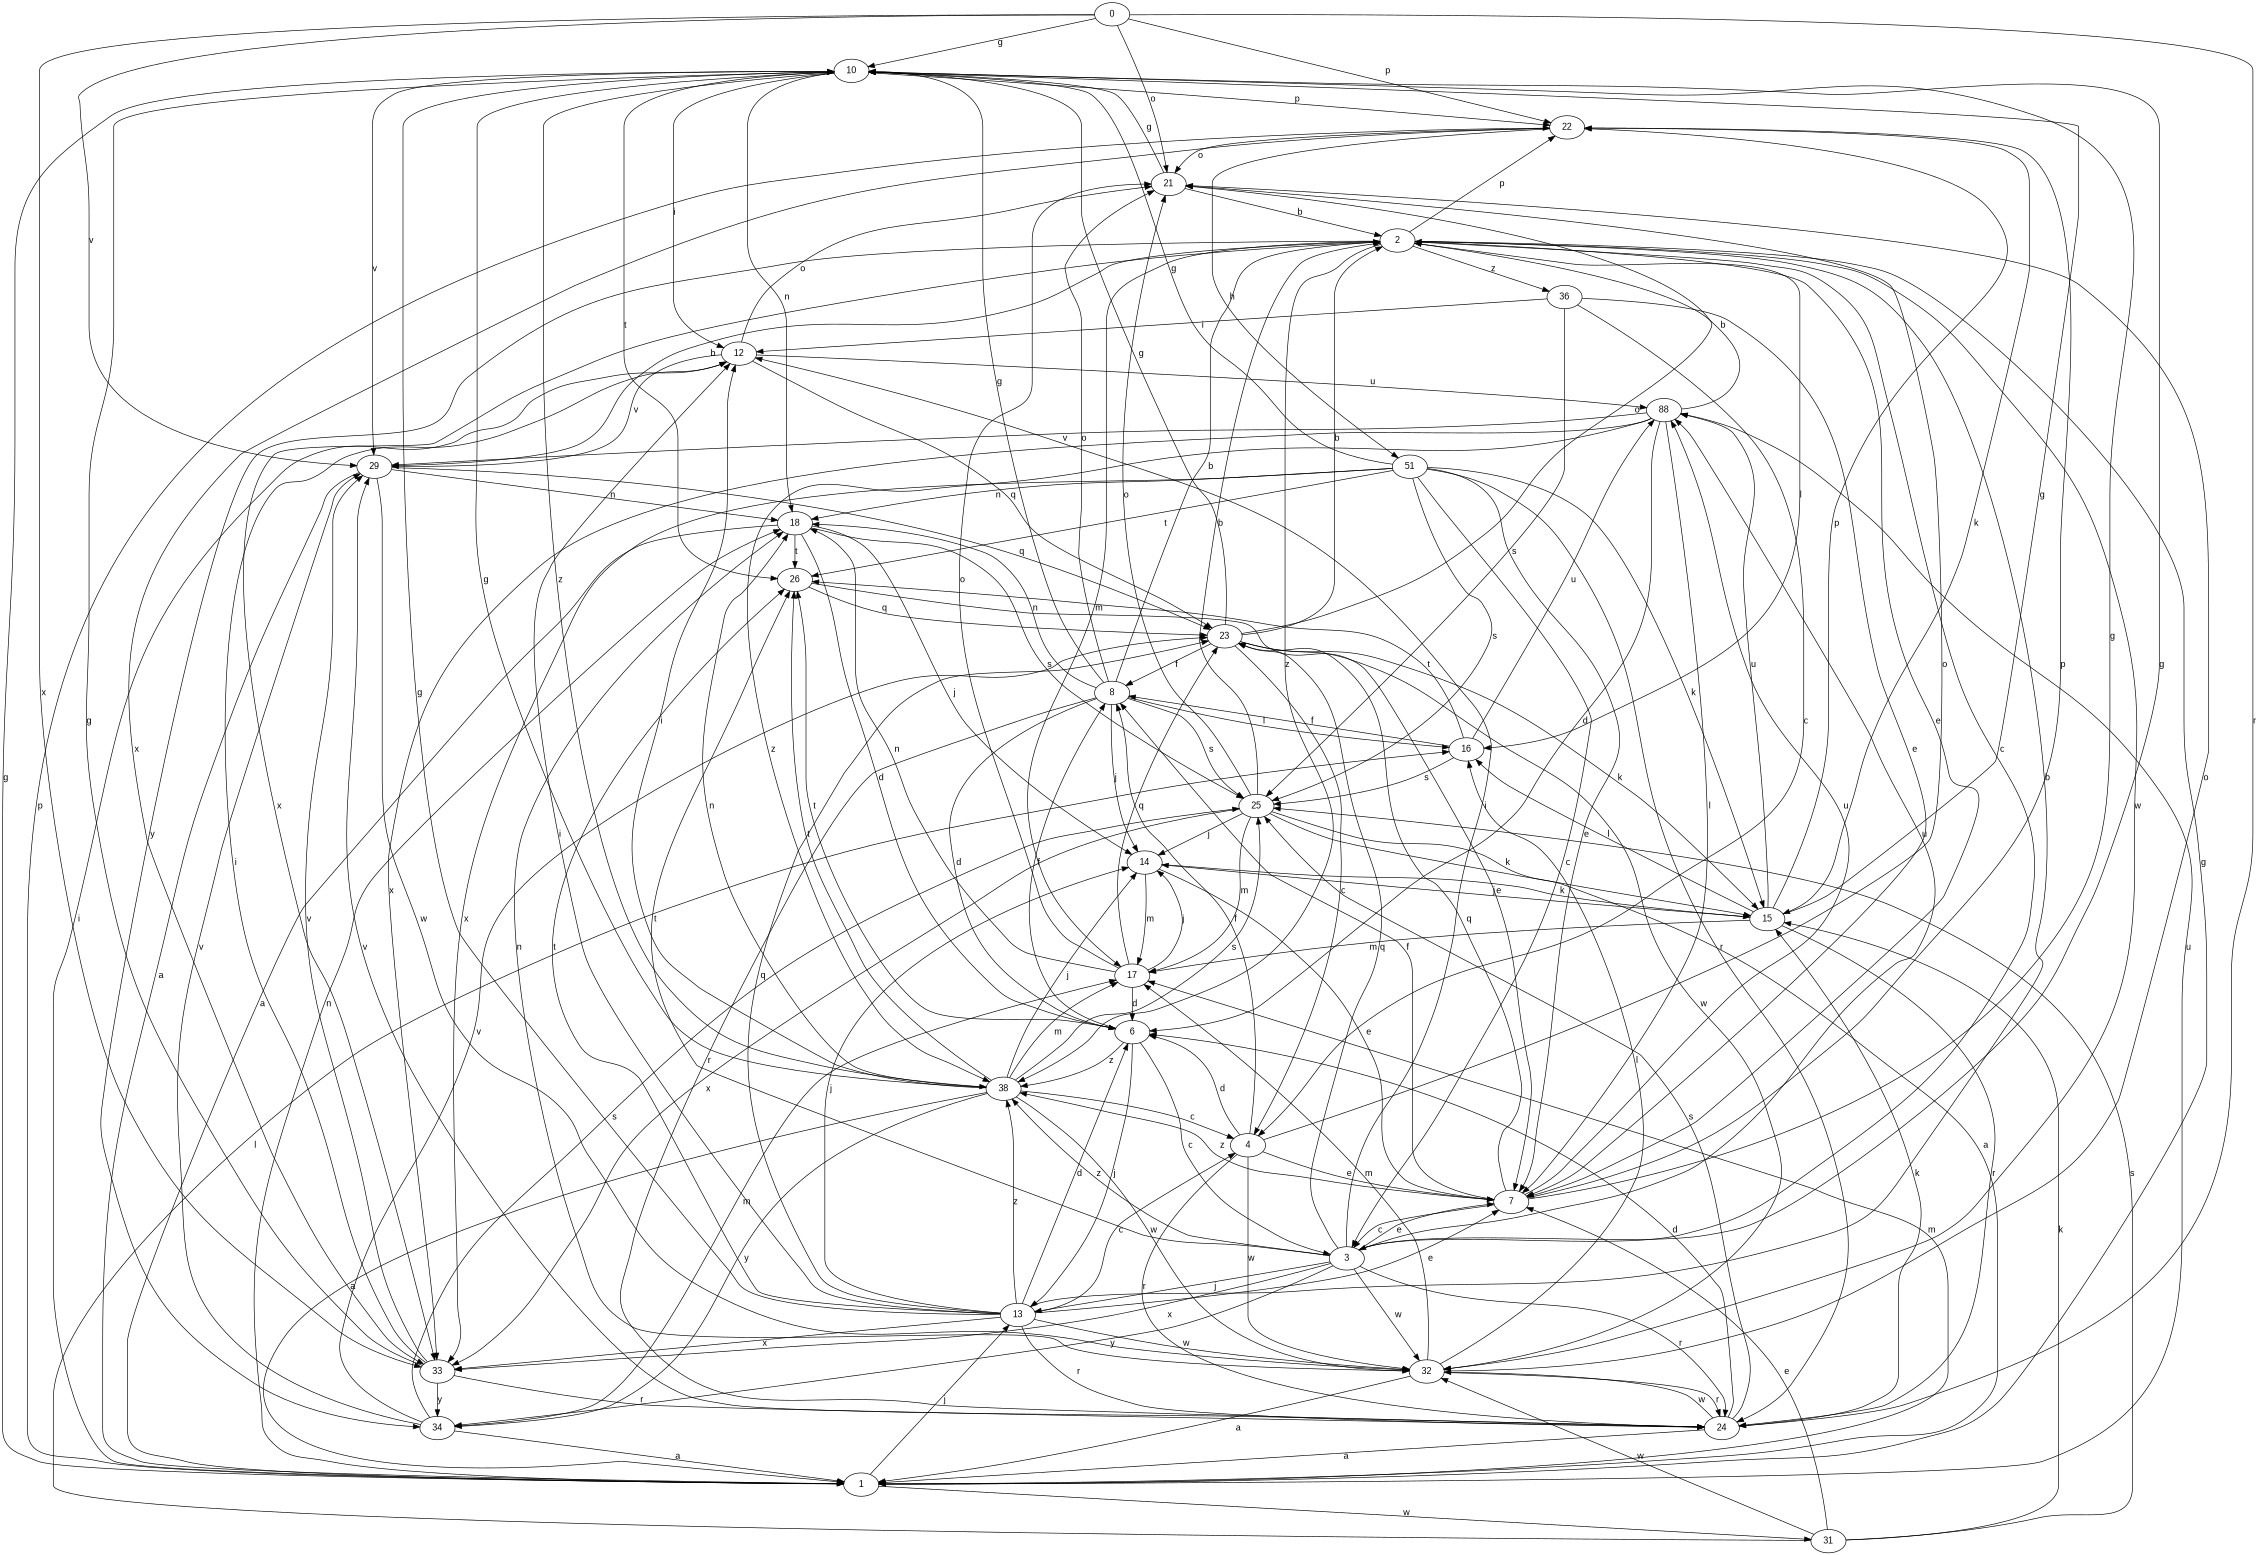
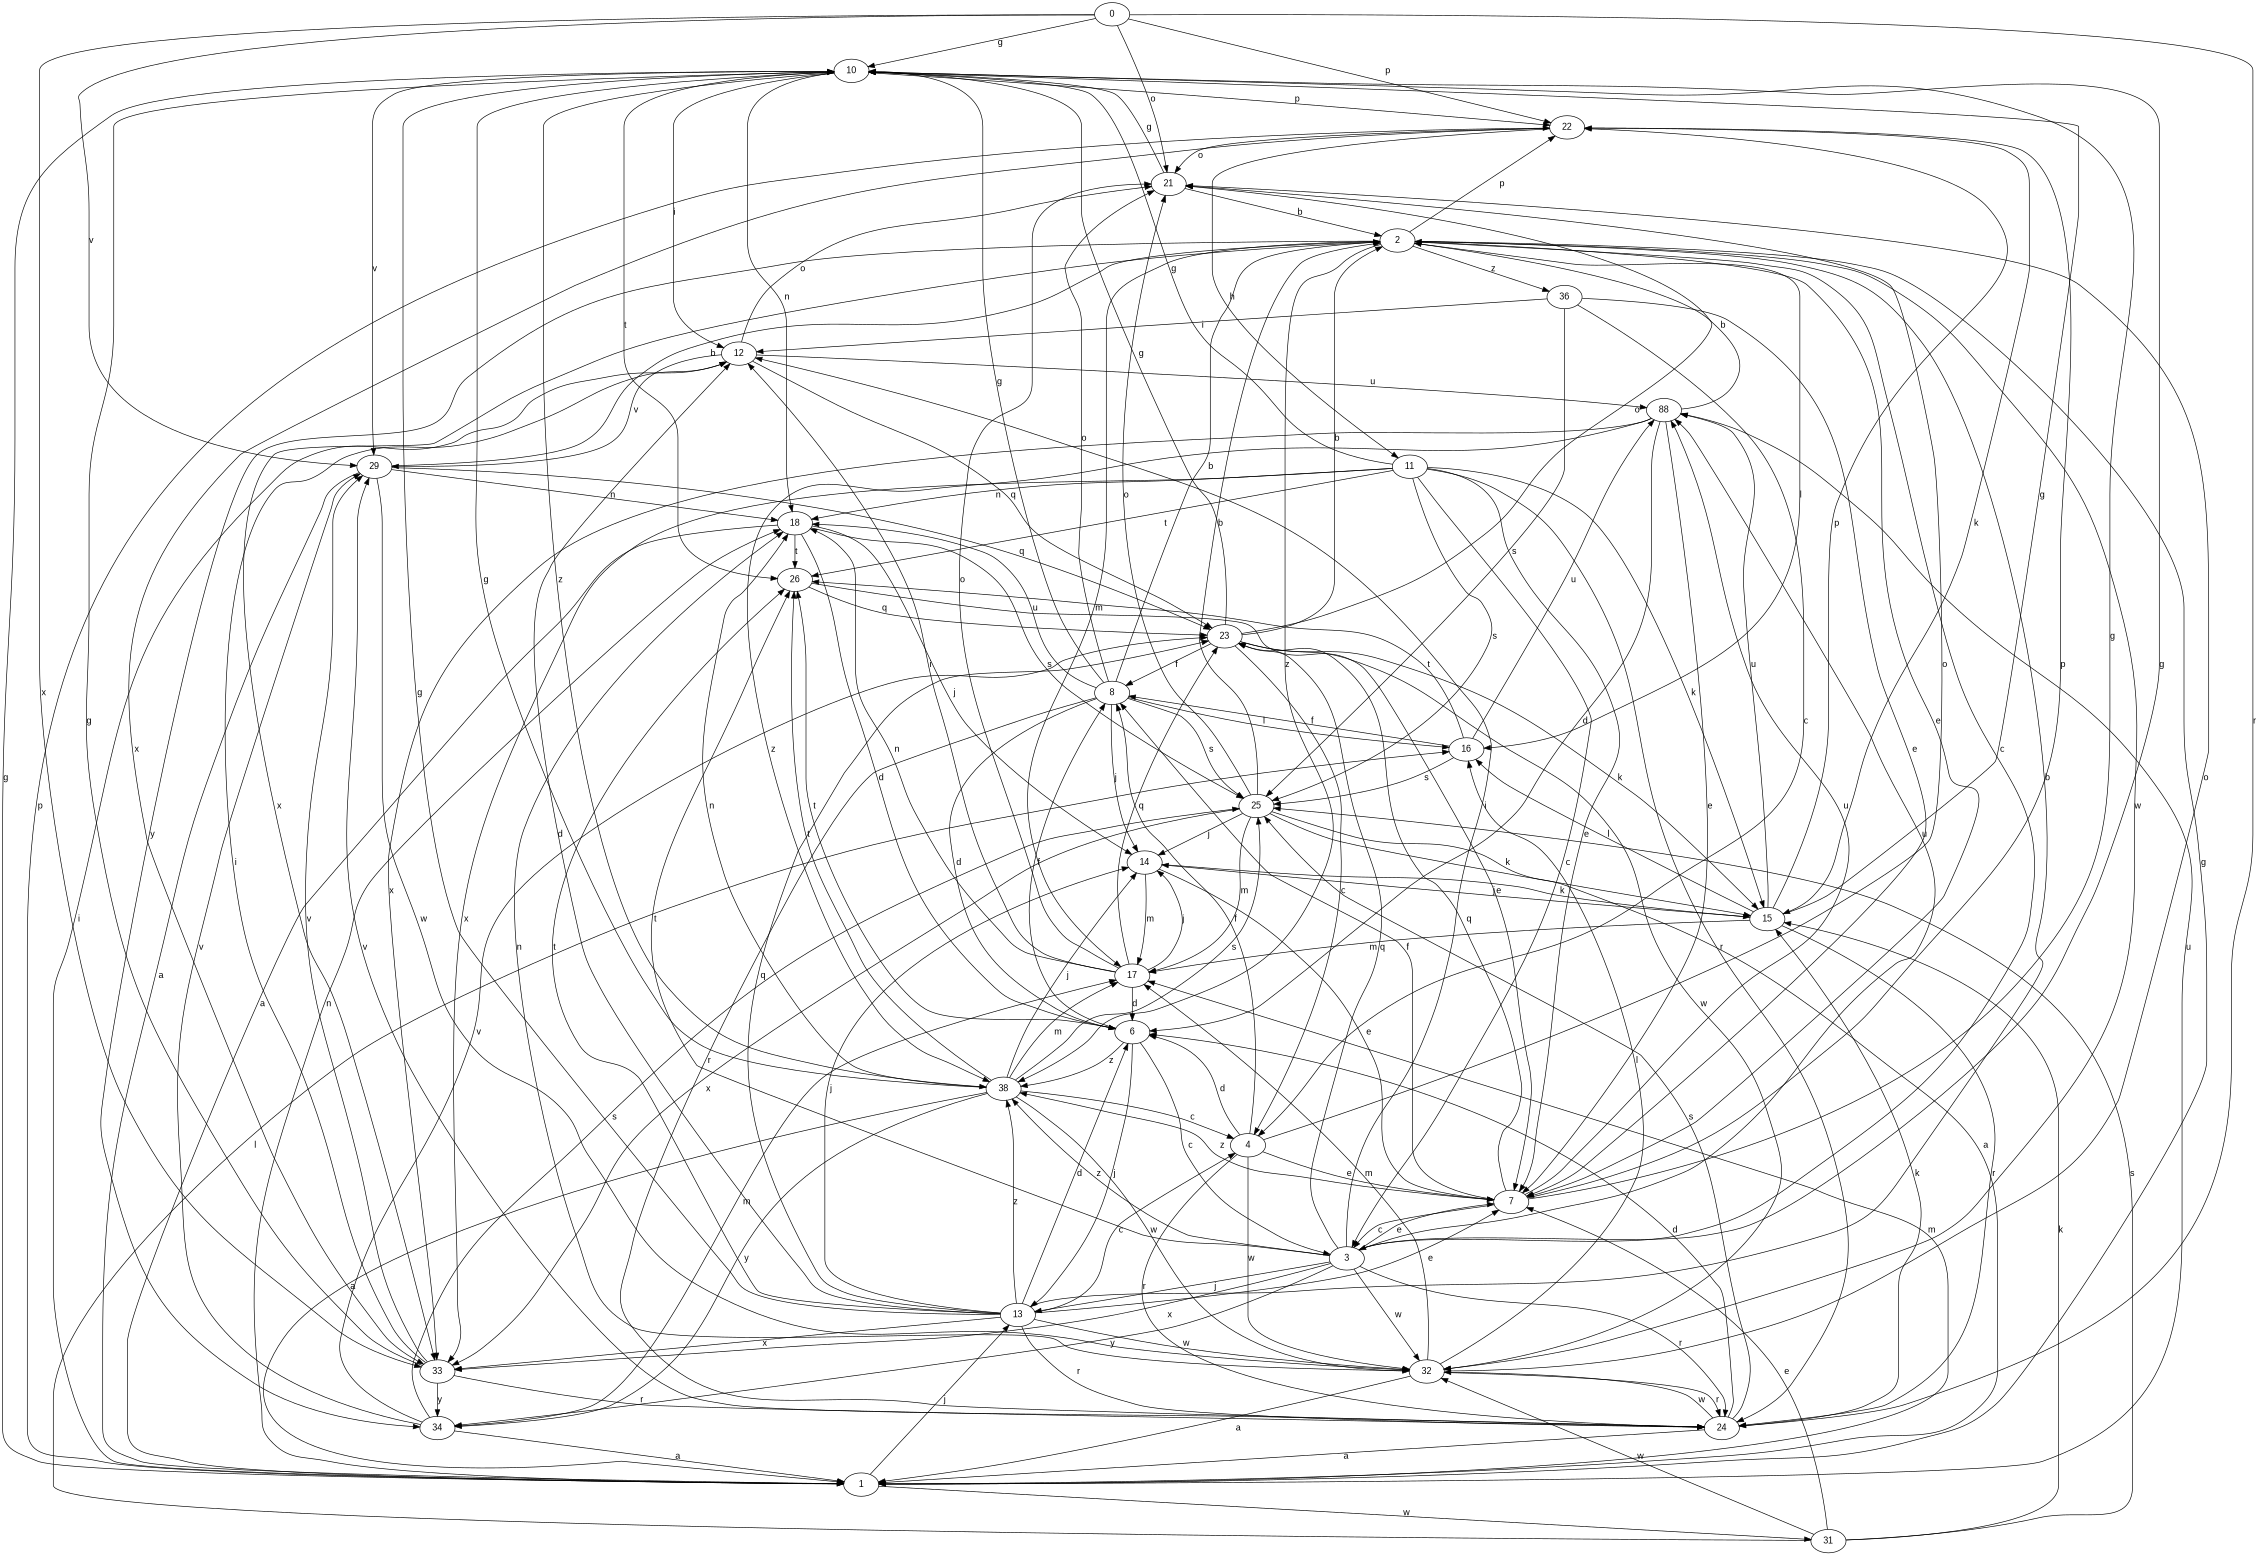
edge "88" -> "29": removed, label "v"
node "51": label "51" -> "11"
edge "8" -> "18": label "n" -> "u"
edge "88" -> "7": label "l" -> "e"
edge "13" -> "12": label "i" -> "d"
edge "38" -> "12": now "17" -> "12"
